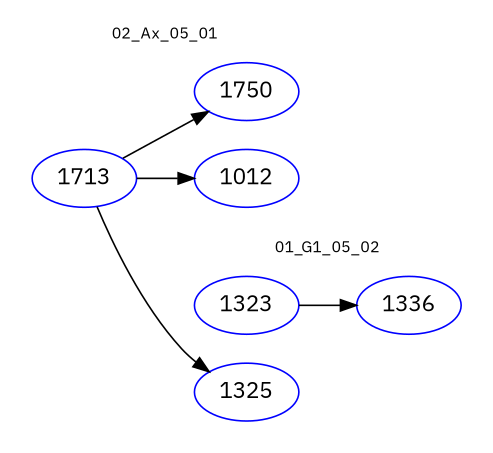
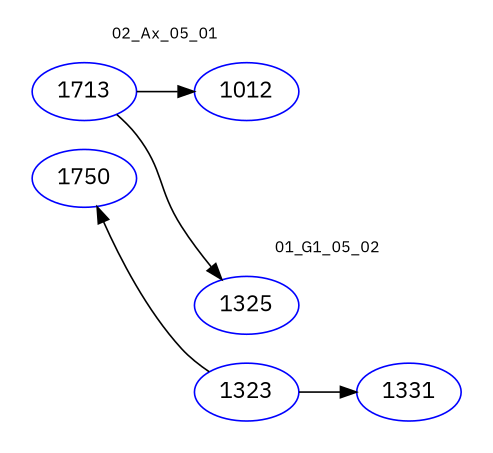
edge "1713" -> "1750": now "1323" -> "1750"
node "1336": label "1336" -> "1331"
